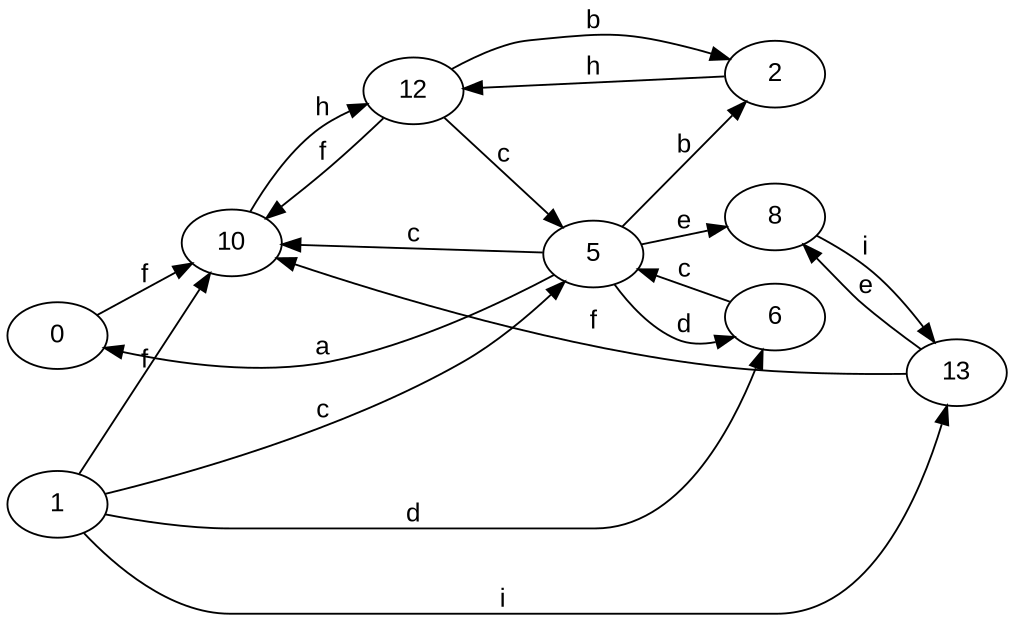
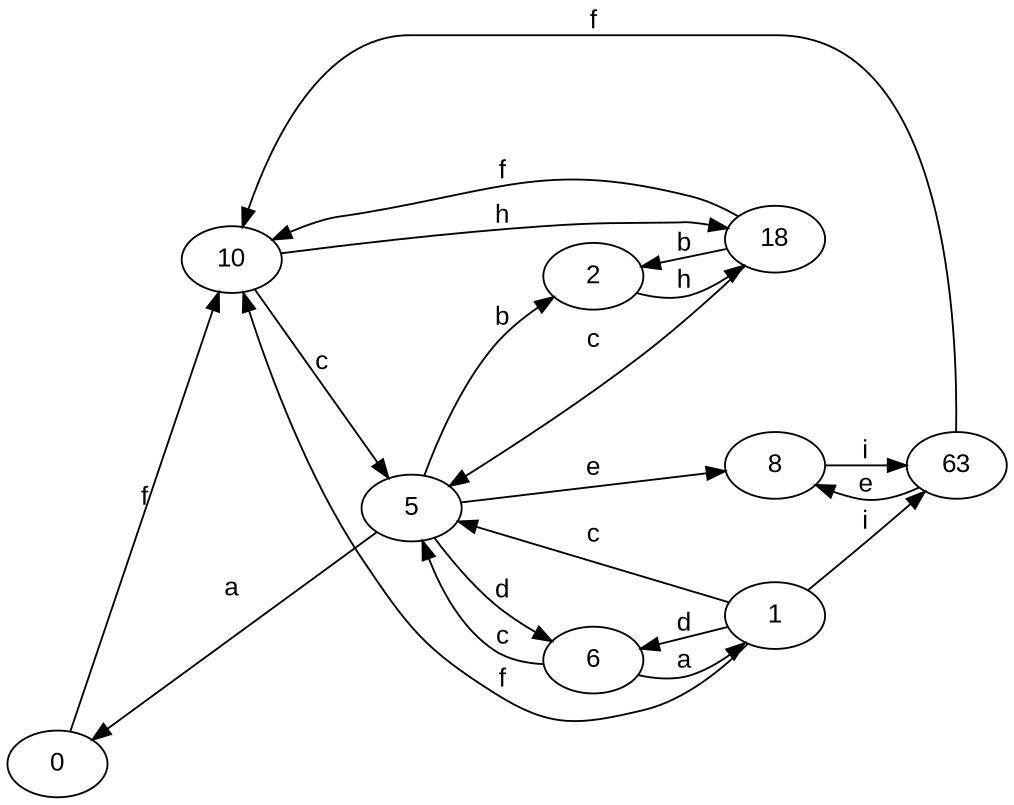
node "12": label "12" -> "18"
edge "5" -> "10": reversed
node "13": label "13" -> "63"
edge "6" -> "1": added, label "a"
